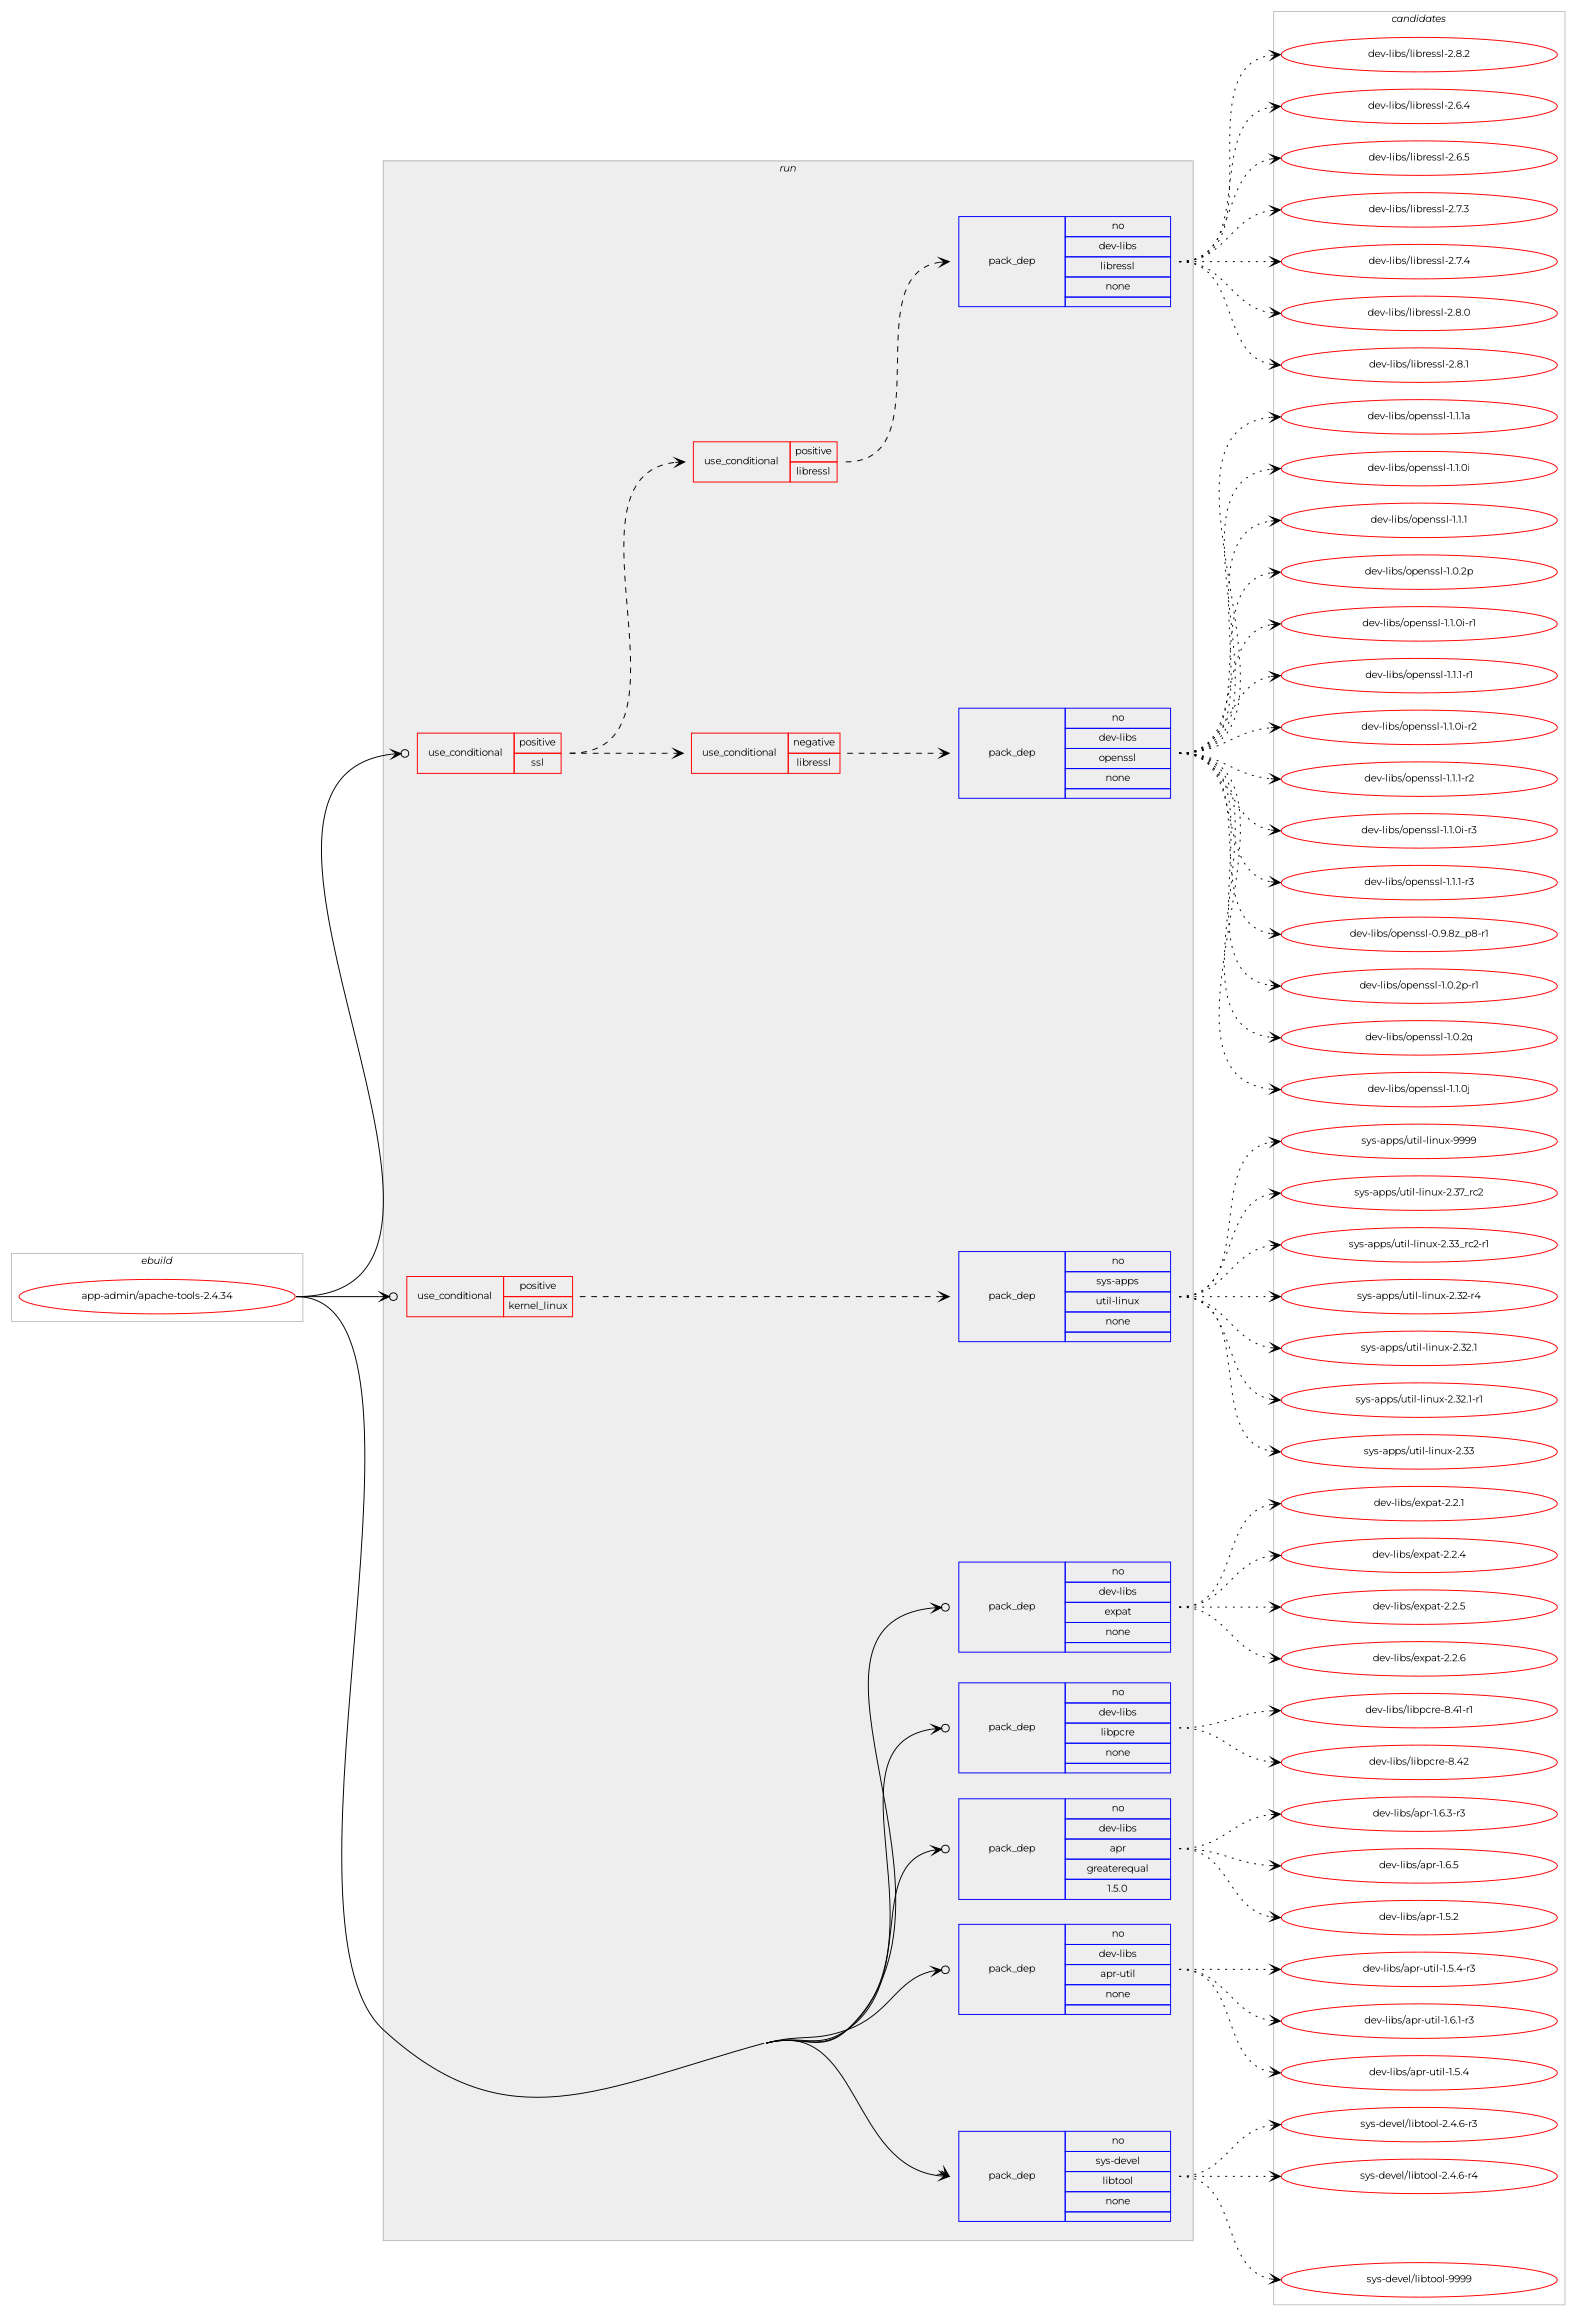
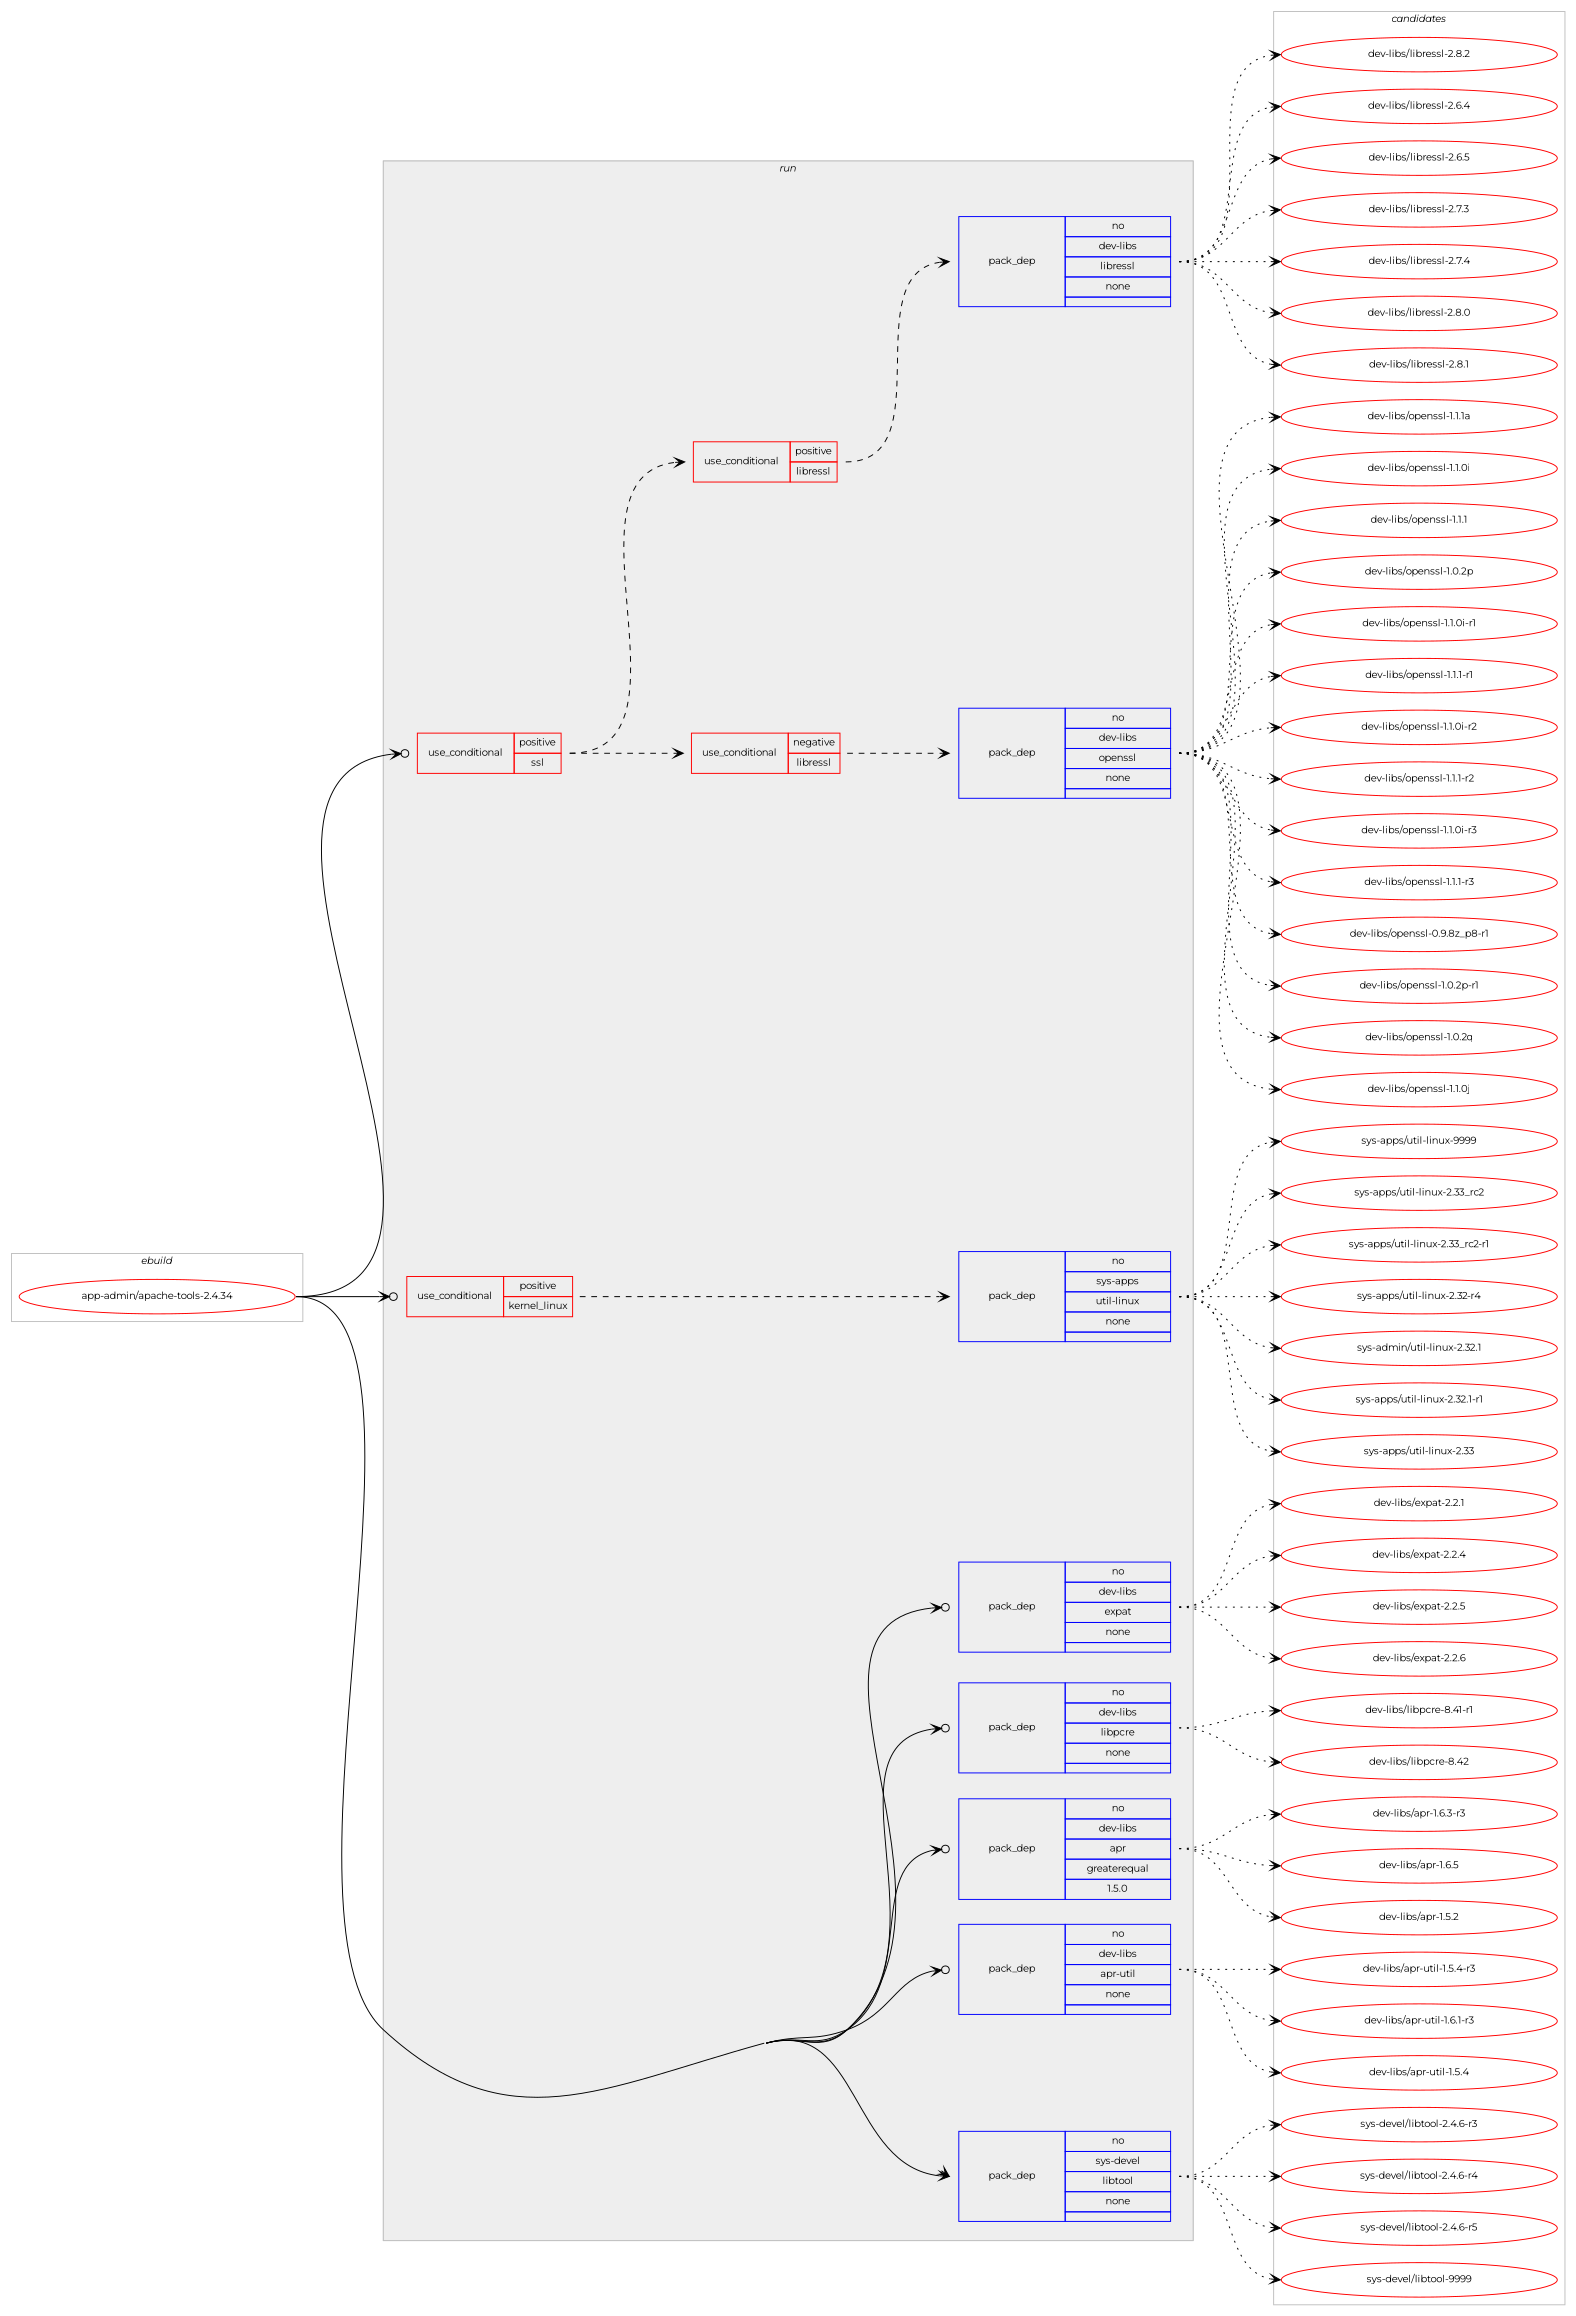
node "sys-apps/util-linux-2.37_rc2": label "sys-apps/util-linux-2.37_rc2" -> "sys-apps/util-linux-2.33_rc2"
node "sys-apps/util-linux-2.32.1": label "sys-apps/util-linux-2.32.1" -> "sys-admin/util-linux-2.32.1"
node "sys-devel/libtool-2.4.6-r5": added
